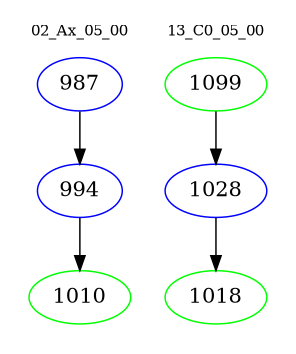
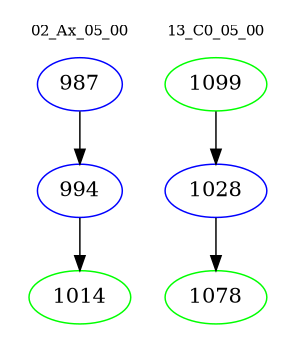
node "1010": label "1010" -> "1014"
node "1018": label "1018" -> "1078"
